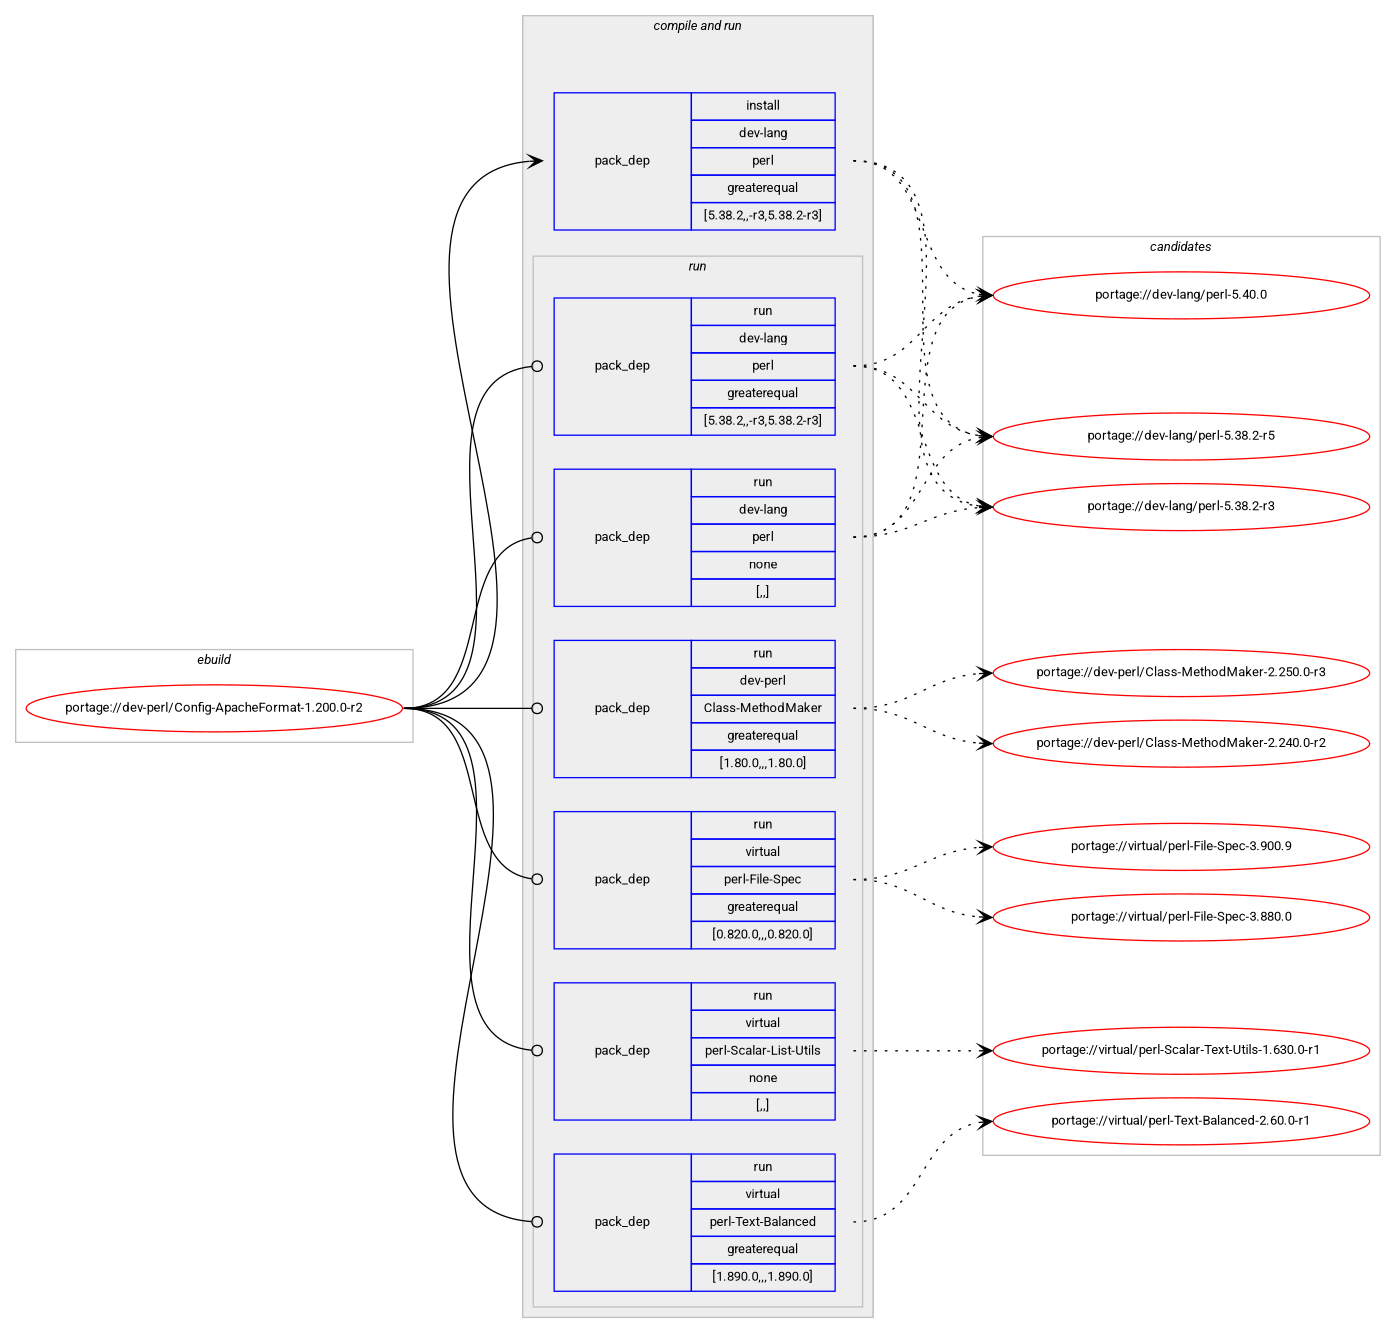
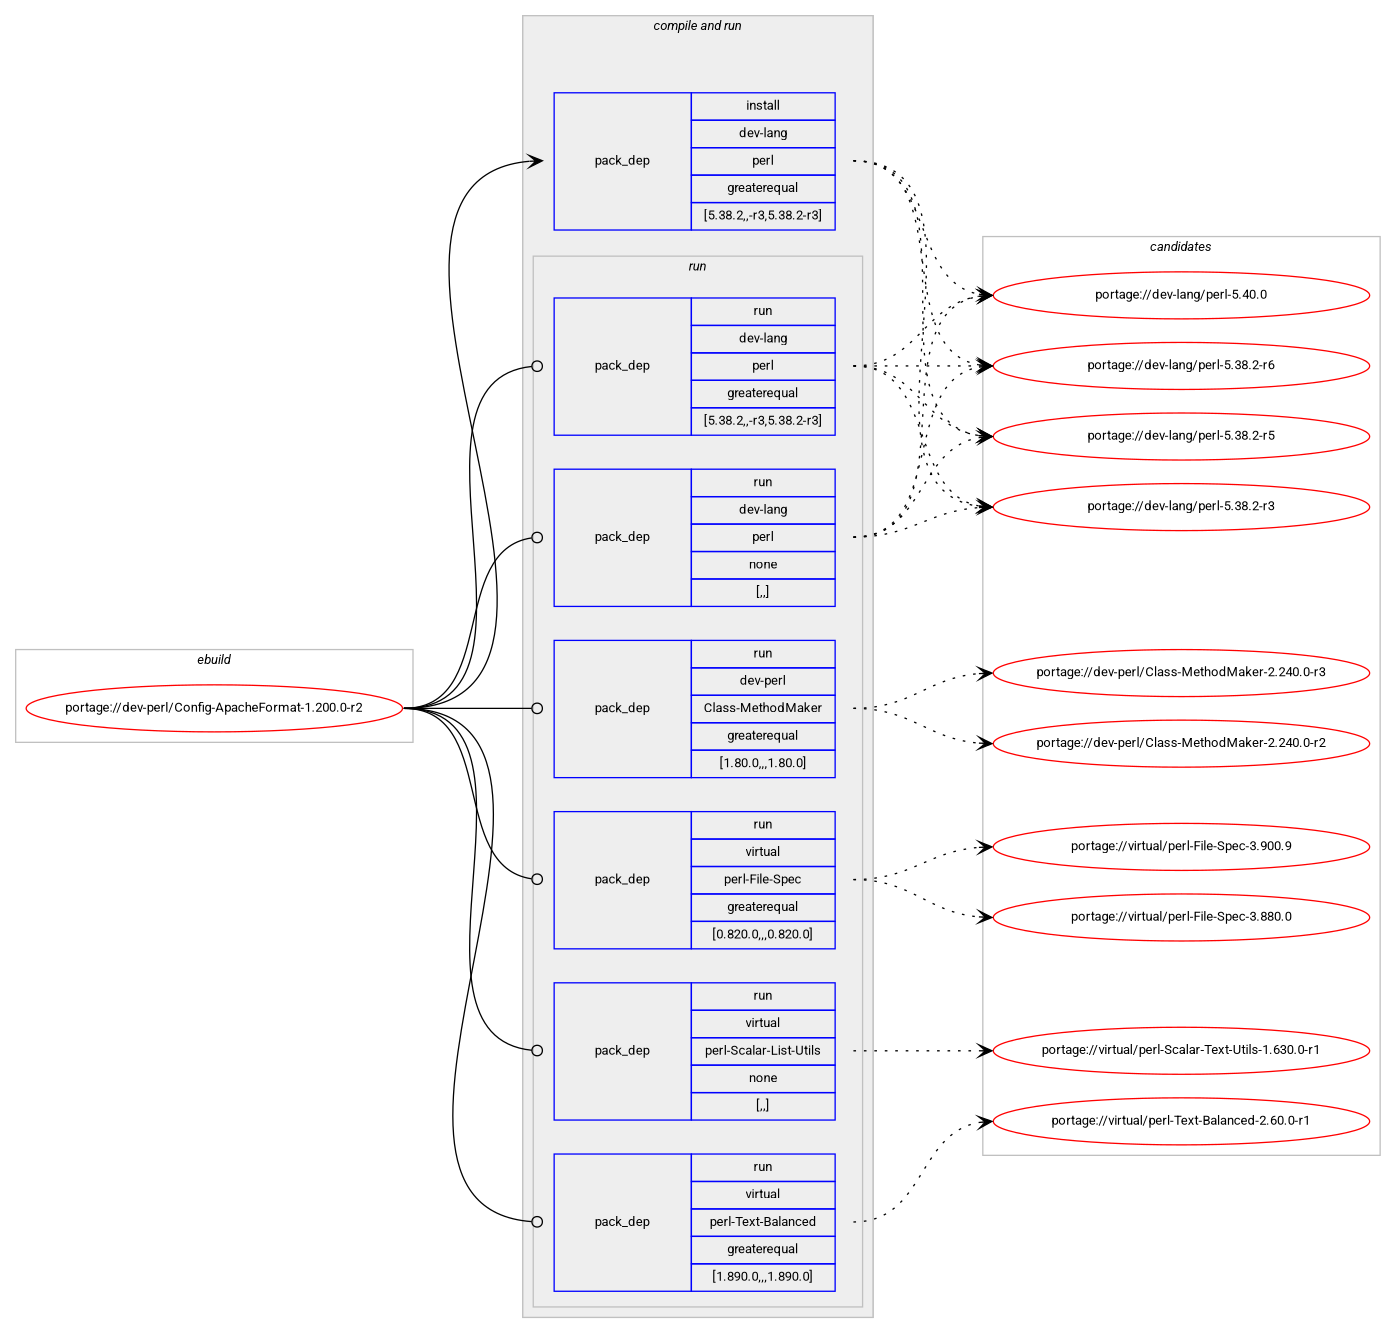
node "portage://dev-lang/perl-5.38.2-r6": added
node "portage://dev-perl/Class-MethodMaker-2.250.0-r3": label "portage://dev-perl/Class-MethodMaker-2.250.0-r3" -> "portage://dev-perl/Class-MethodMaker-2.240.0-r3"
